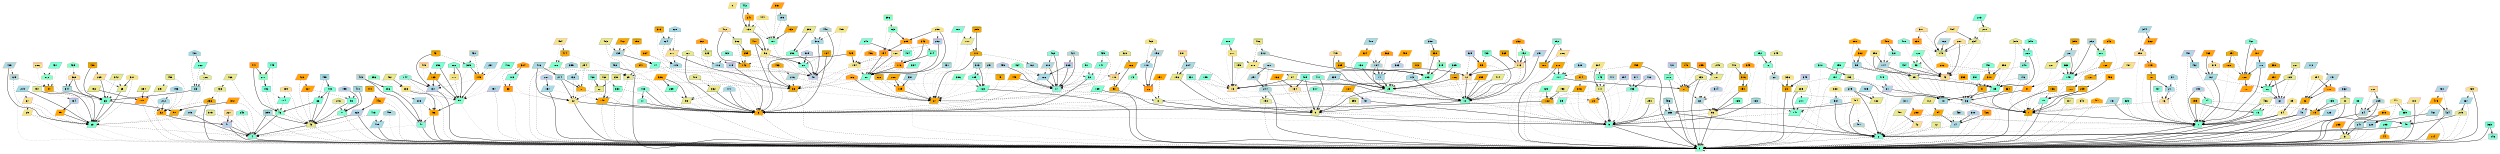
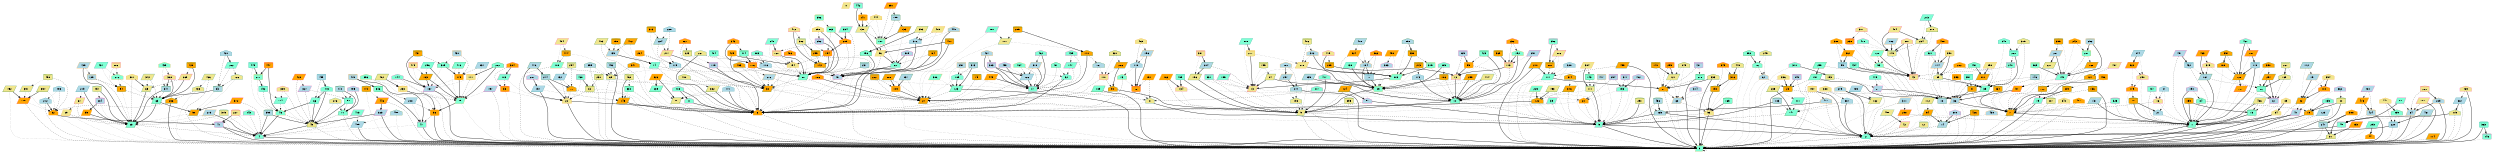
edge "258" -> "205": now "334" -> "205"
node "132": shape house -> parallelogram
node "327": fillcolor orange -> lightblue
edge "21" -> "16": removed
edge "454" -> "265": now "401" -> "265"
node "426": color deeppink -> darkgreen
